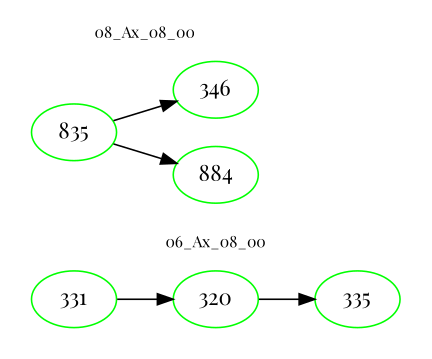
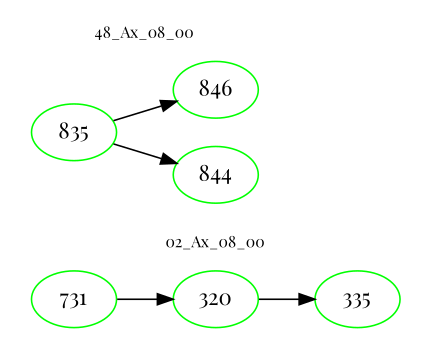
cluster "08_Ax_08_00": label "08_Ax_08_00" -> "48_Ax_08_00"
node "346": label "346" -> "846"
node "884": label "884" -> "844"
cluster "06_Ax_08_00": label "06_Ax_08_00" -> "02_Ax_08_00"
node "331": label "331" -> "731"
